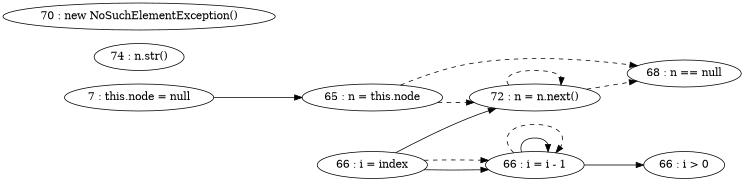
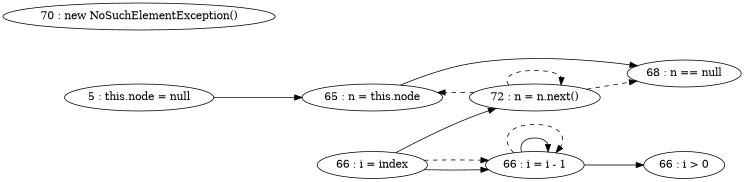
node "74 : n.str()": removed
edge "65 : n = this.node" -> "68 : n == null": style dashed -> solid
node "7 : this.node = null": label "7 : this.node = null" -> "5 : this.node = null"
edge "65 : n = this.node" -> "72 : n = n.next()": reversed
